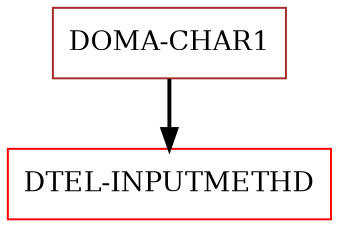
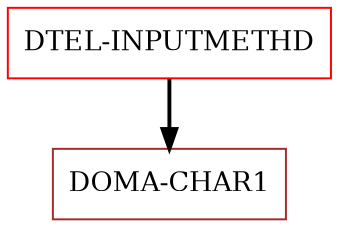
edge "DOMA-CHAR1" -> "DTEL-INPUTMETHD": reversed
